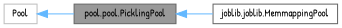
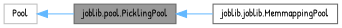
node "pool.pool.PicklingPool": label "pool.pool.PicklingPool" -> "joblib.pool.PicklingPool"
